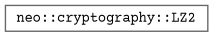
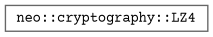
node "neo::cryptography::LZ2": label "neo::cryptography::LZ2" -> "neo::cryptography::LZ4"
